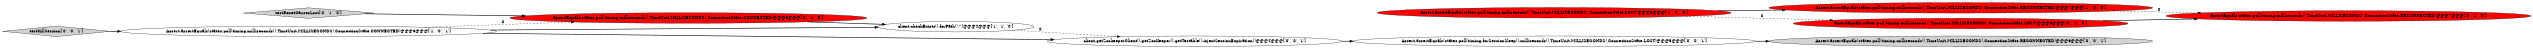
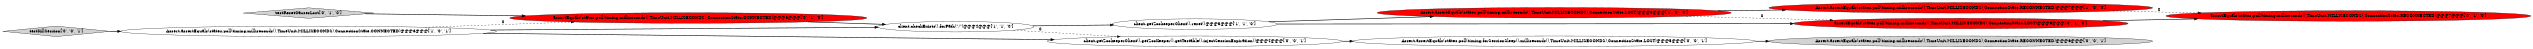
node "client.getZookeeperClient().reset()@@@5@@@['1', '1', '0']": added
